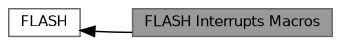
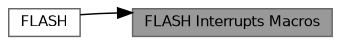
edge "FLASH Interrupts Macros" -> "FLASH": reversed
